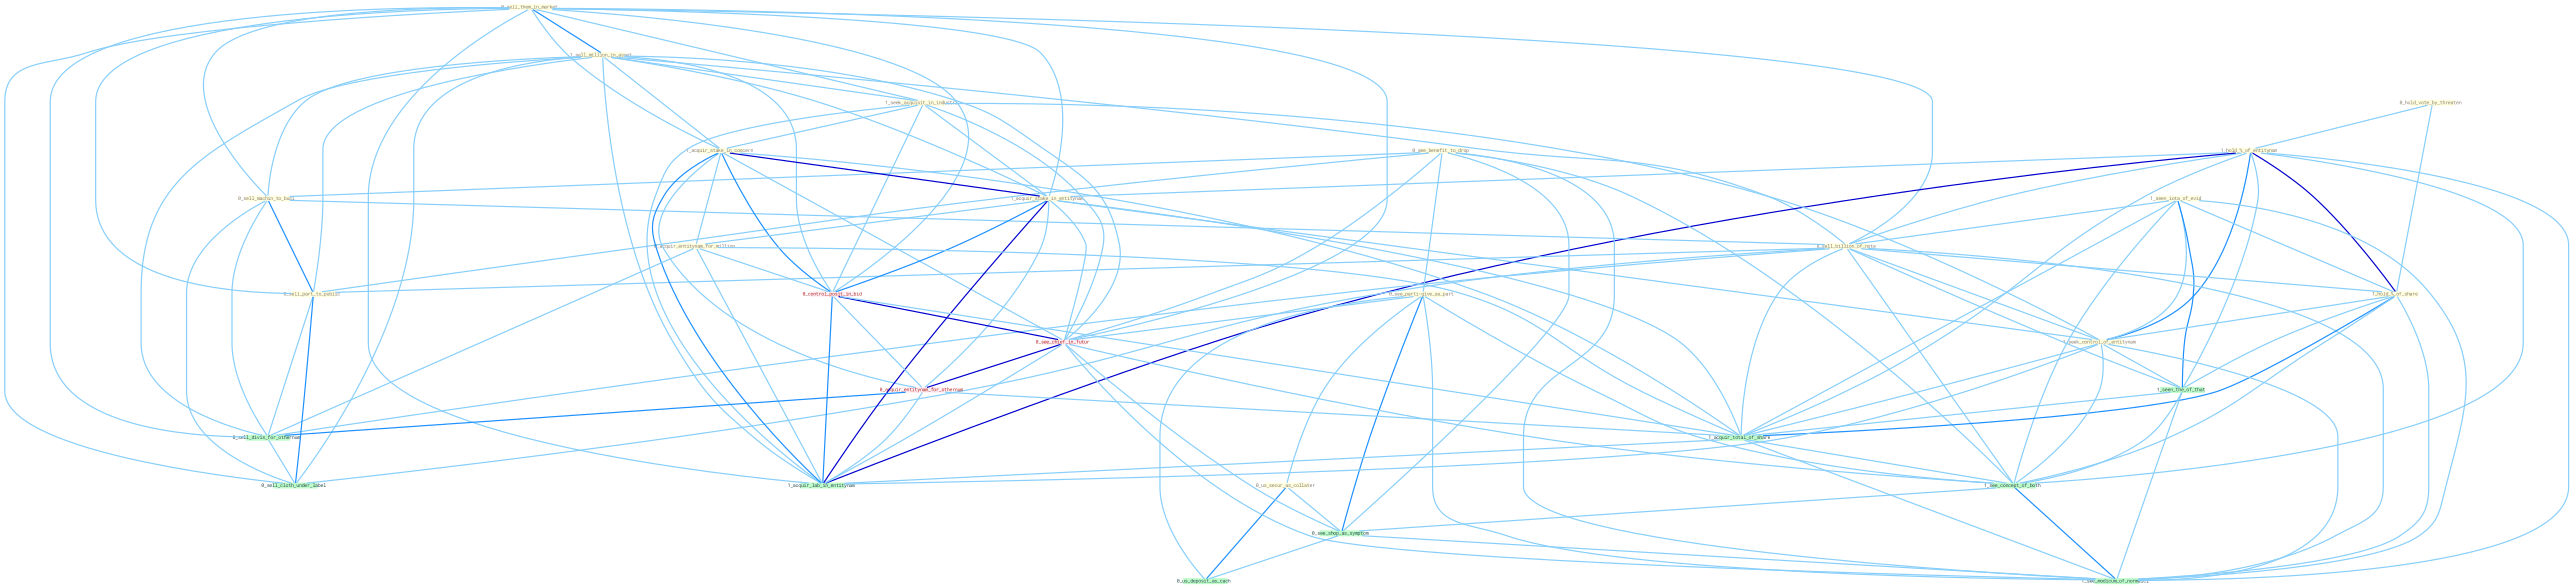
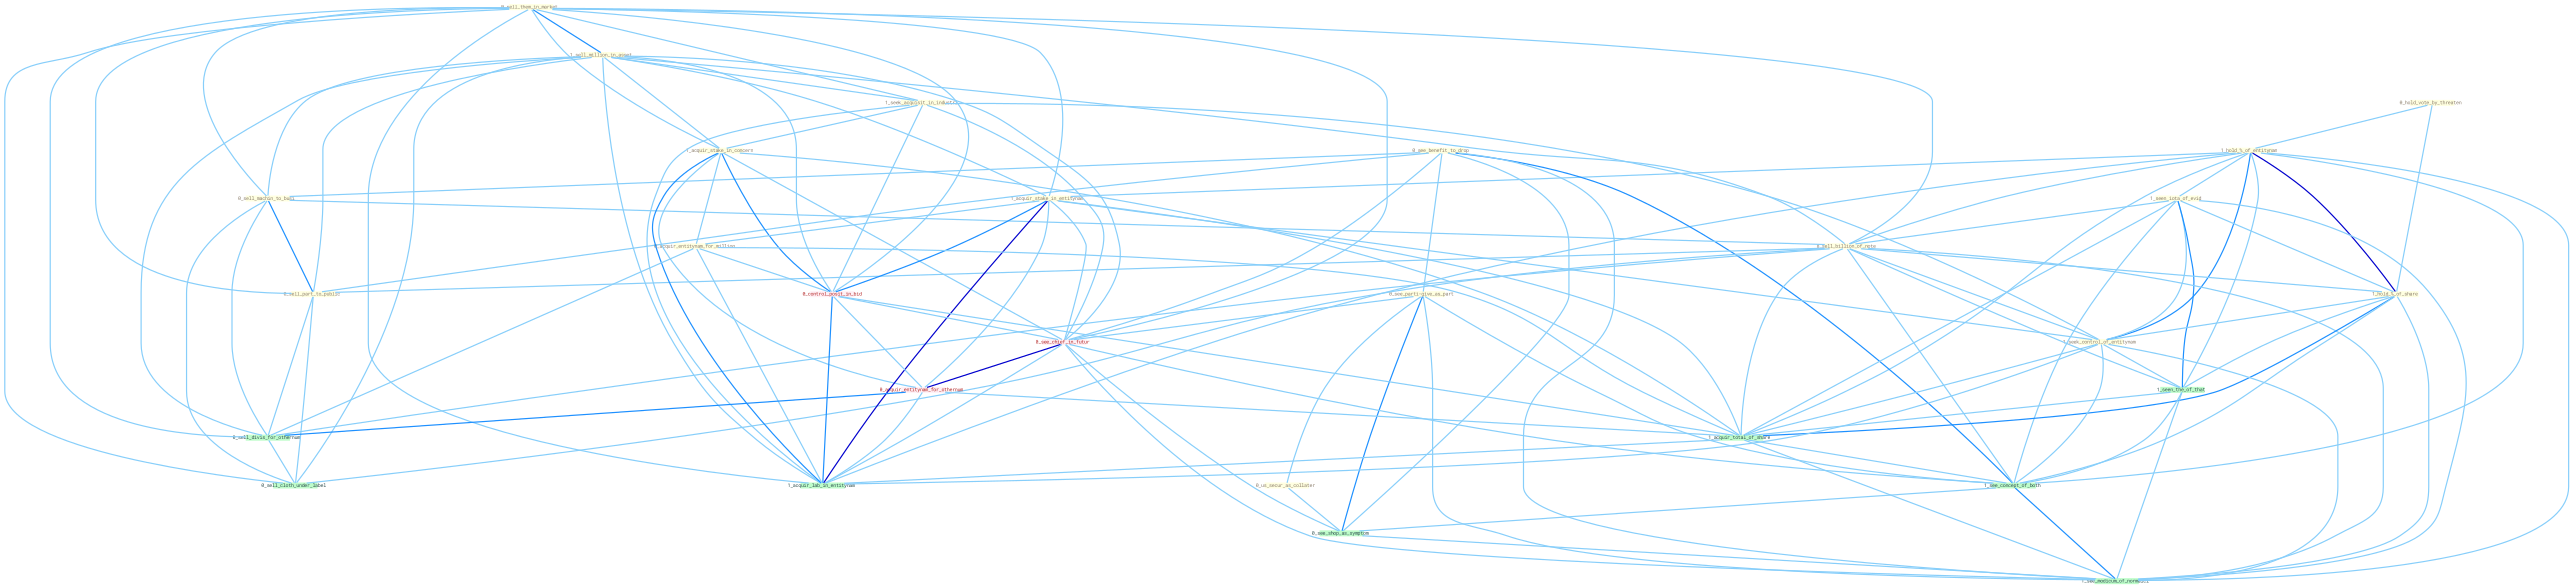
edge "1_seek_acquisit_in_industri" -- "1_acquir_stake_in_entitynam": removed
edge "1_hold_%_of_entitynam" -- "1_seen_iota_of_evid": added
edge "1_acquir_stake_in_concern" -- "1_acquir_stake_in_entitynam": removed
edge "1_hold_%_of_entitynam" -- "1_acquir_lab_in_entitynam": color #0000cd -> #87cefa
edge "0_see_benefit_to_drop" -- "1_see_concept_of_both": color #87cefa -> #1e90ff
edge "0_control_posit_in_bid" -- "0_see_chief_in_futur": color #0000cd -> #87cefa
edge "0_sell_part_to_public" -- "0_sell_cloth_under_label": color #1e90ff -> #87cefa
node "0_us_deposit_as_cach": removed
